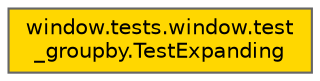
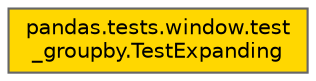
node "window.tests.window.test _groupby.TestExpanding": label "window.tests.window.test _groupby.TestExpanding" -> "pandas.tests.window.test _groupby.TestExpanding"
